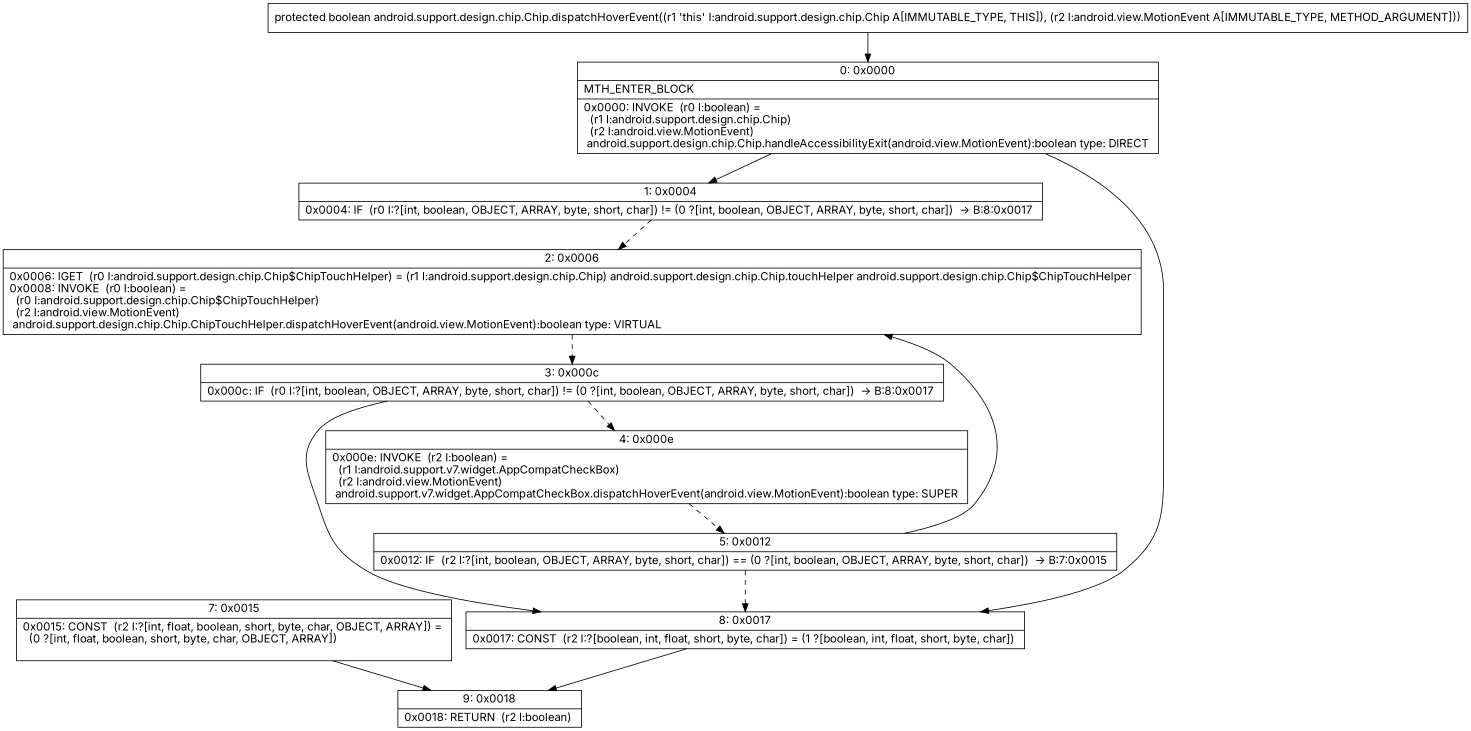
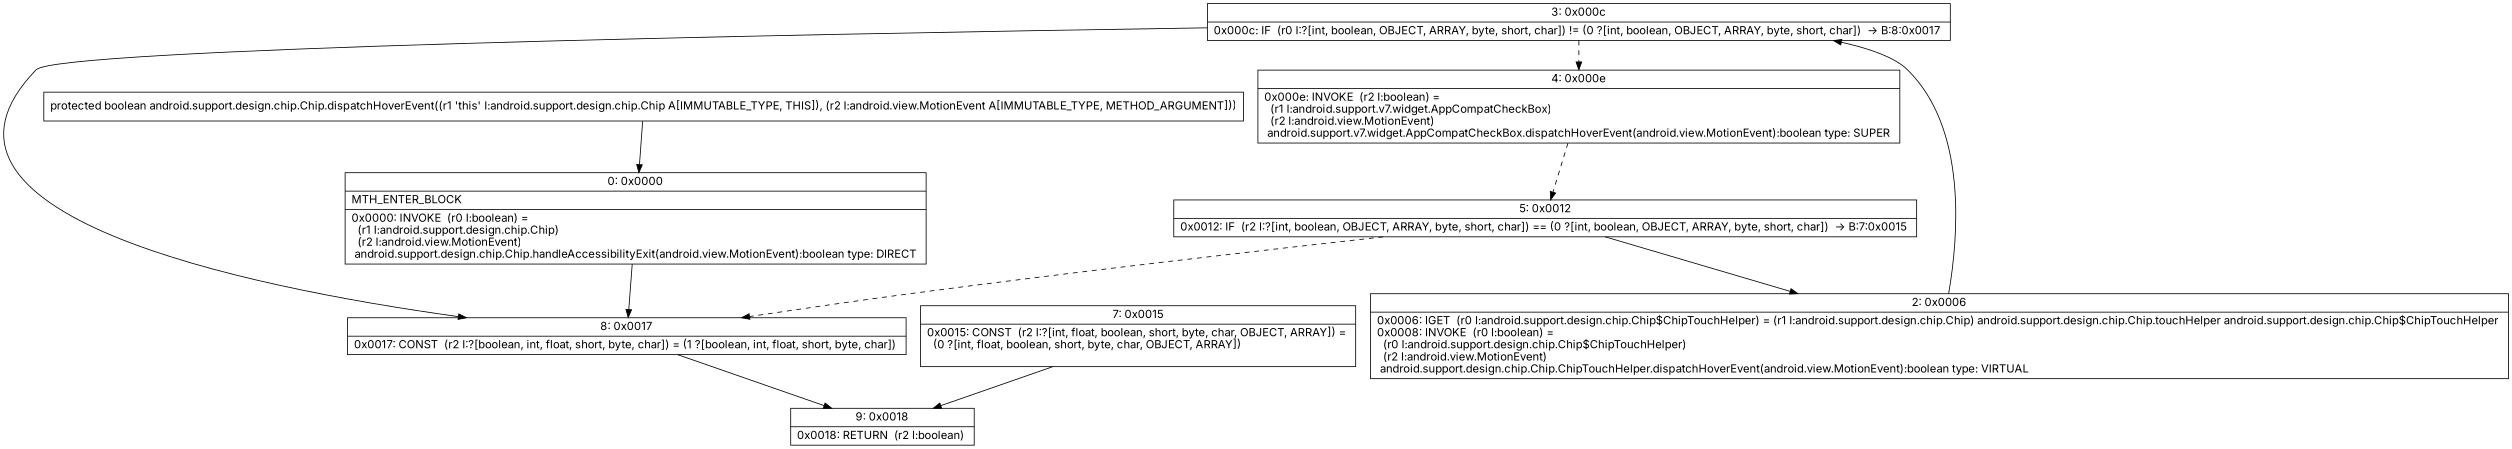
node "1: 0x0004": removed
edge "2: 0x0006" -> "3: 0x000c": style dashed -> solid
